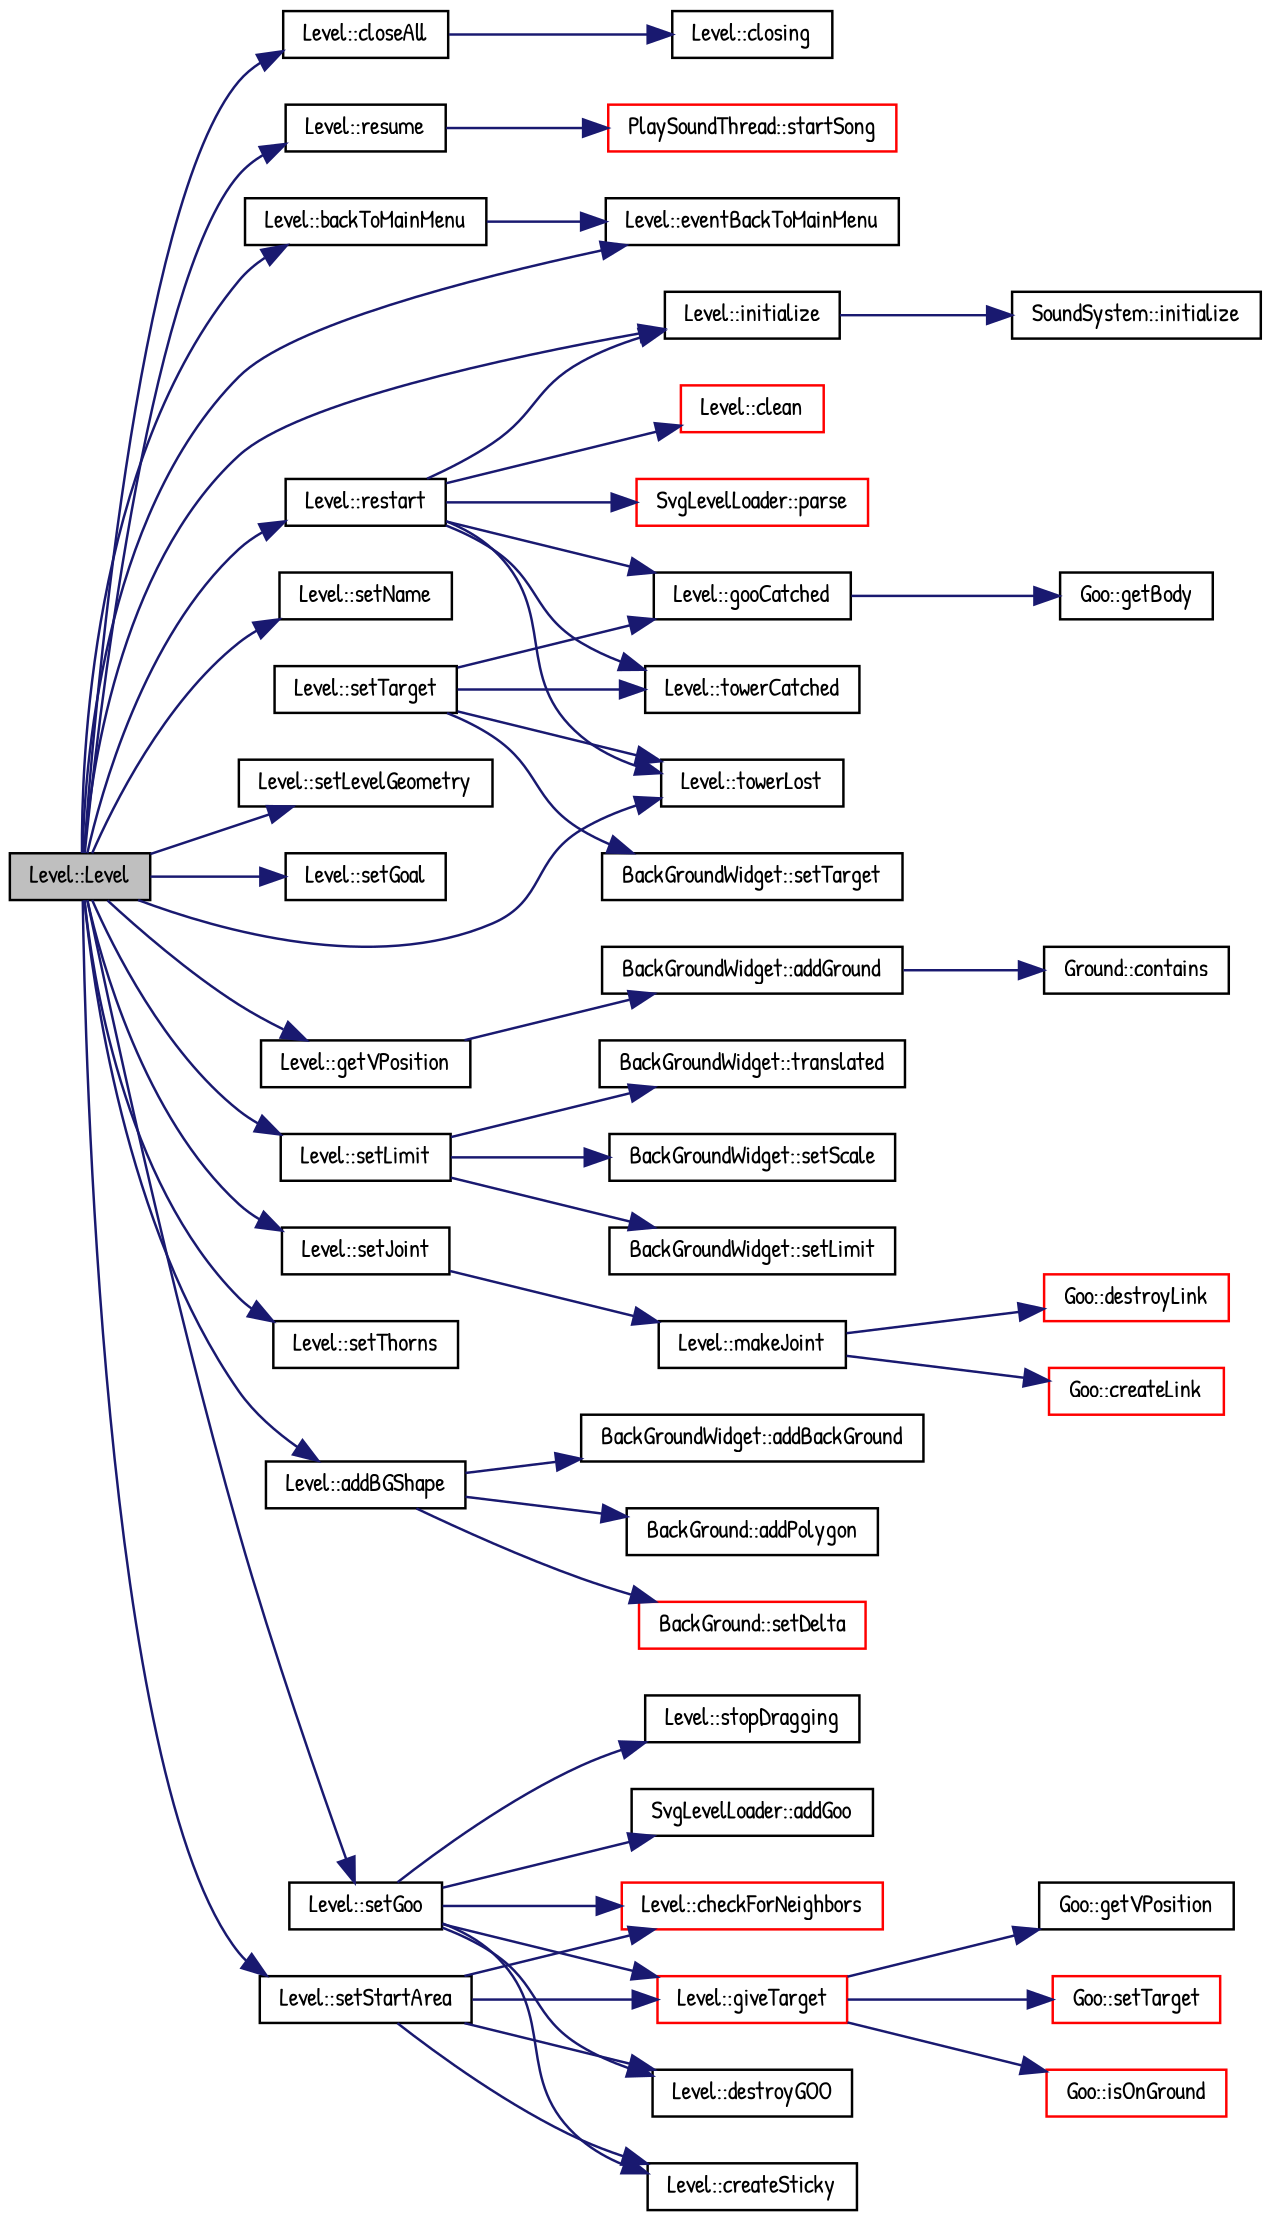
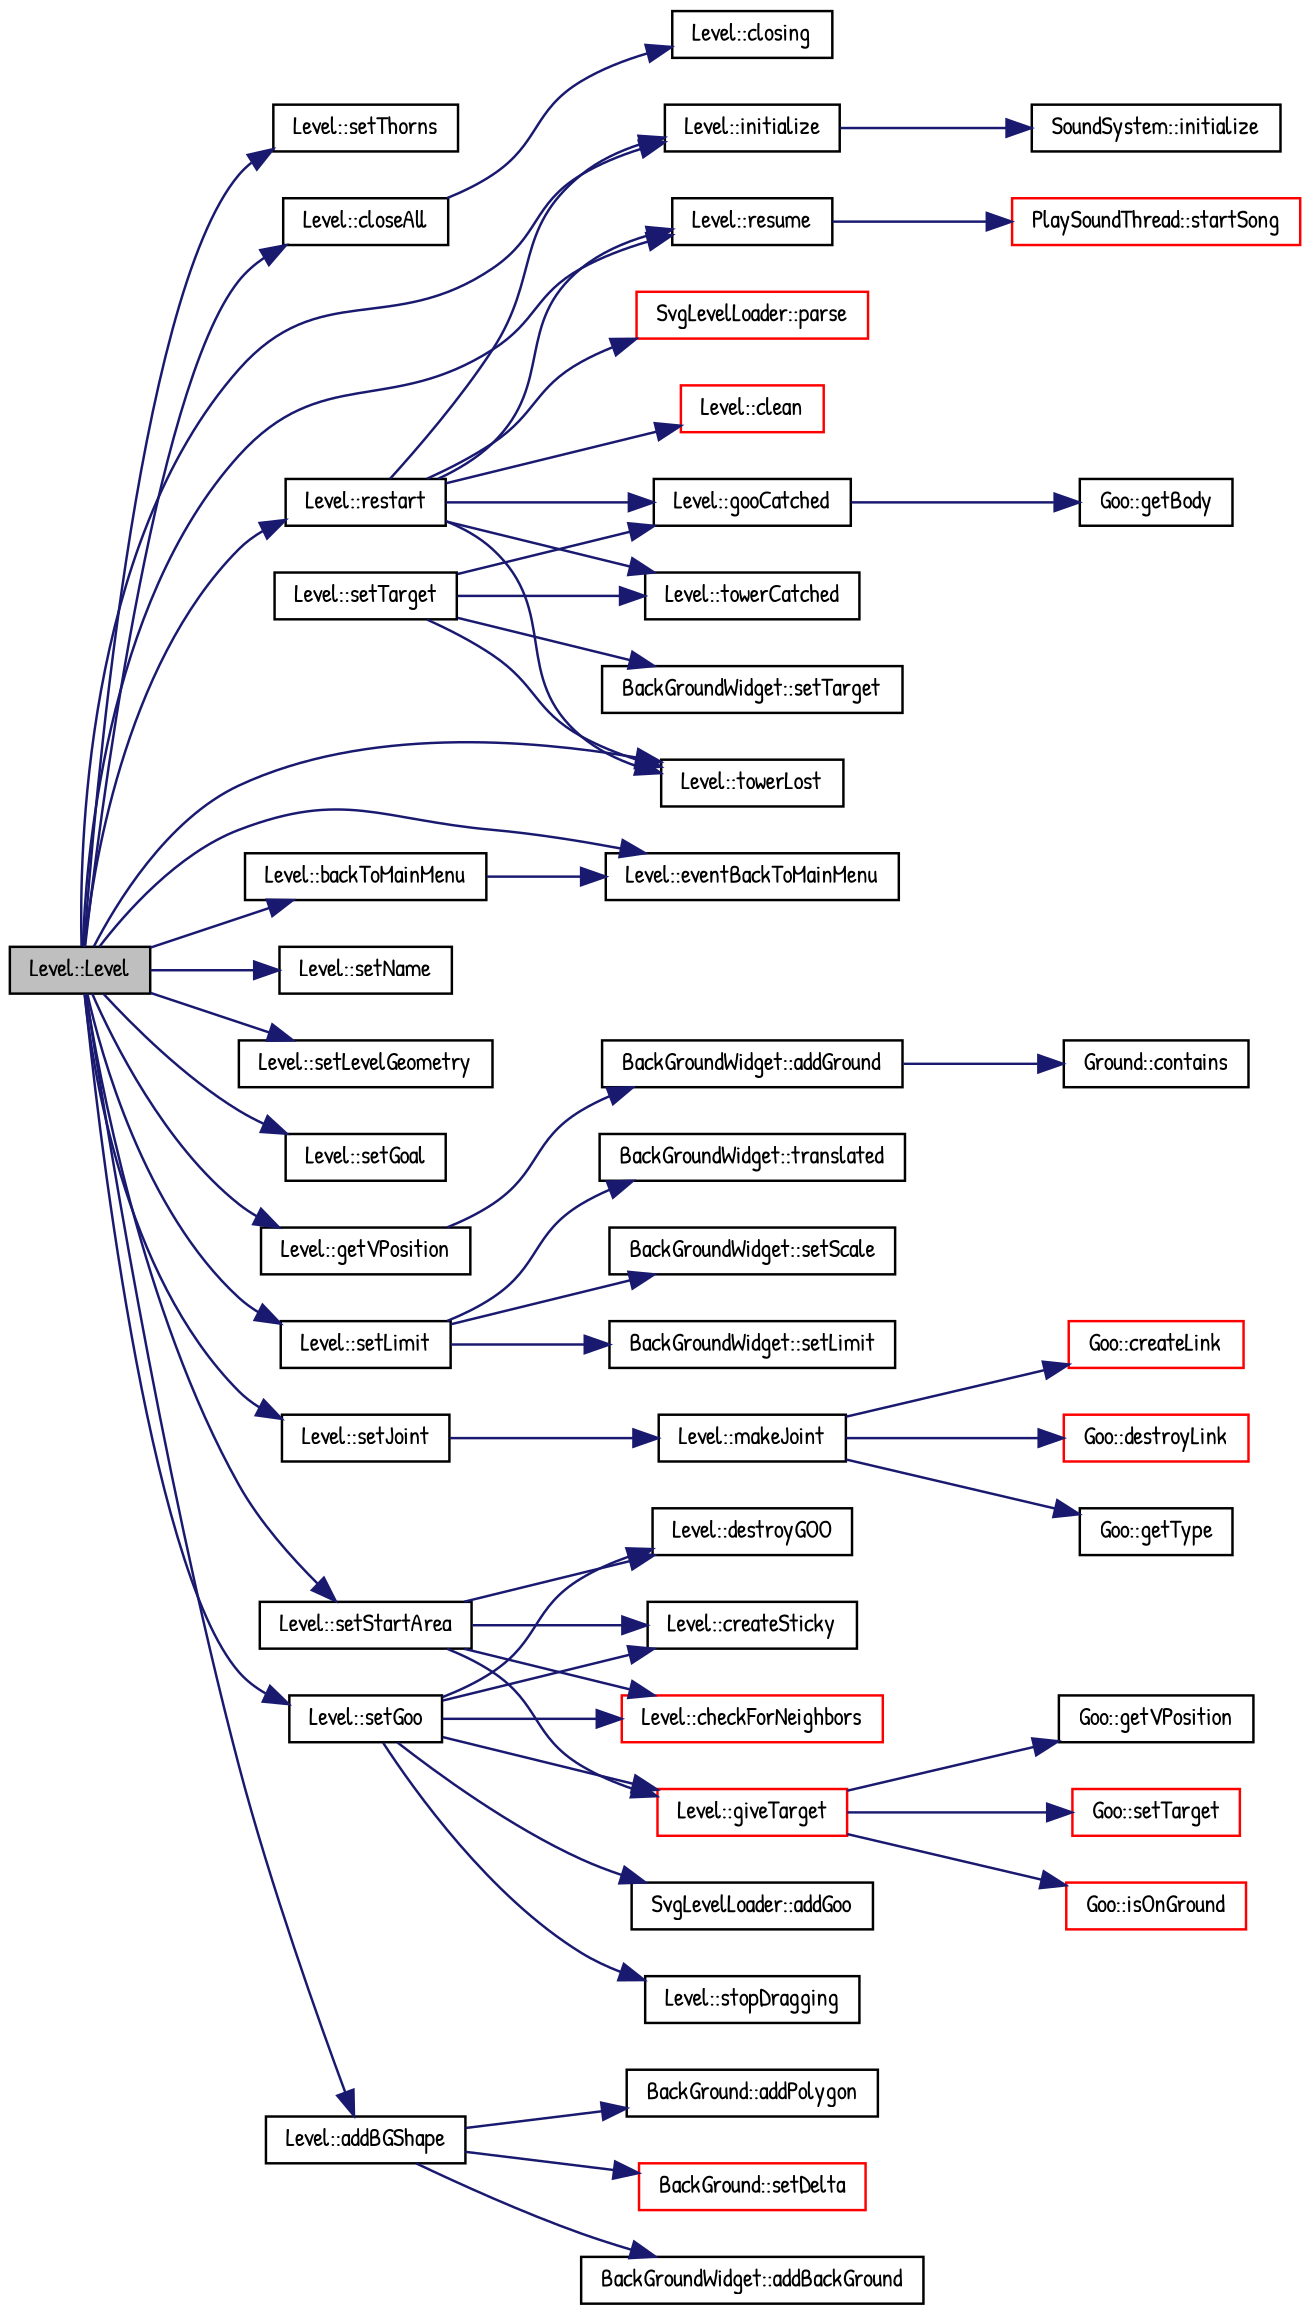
edge "Level::restart" -> "Level::resume": added
node "Goo::getType": added
